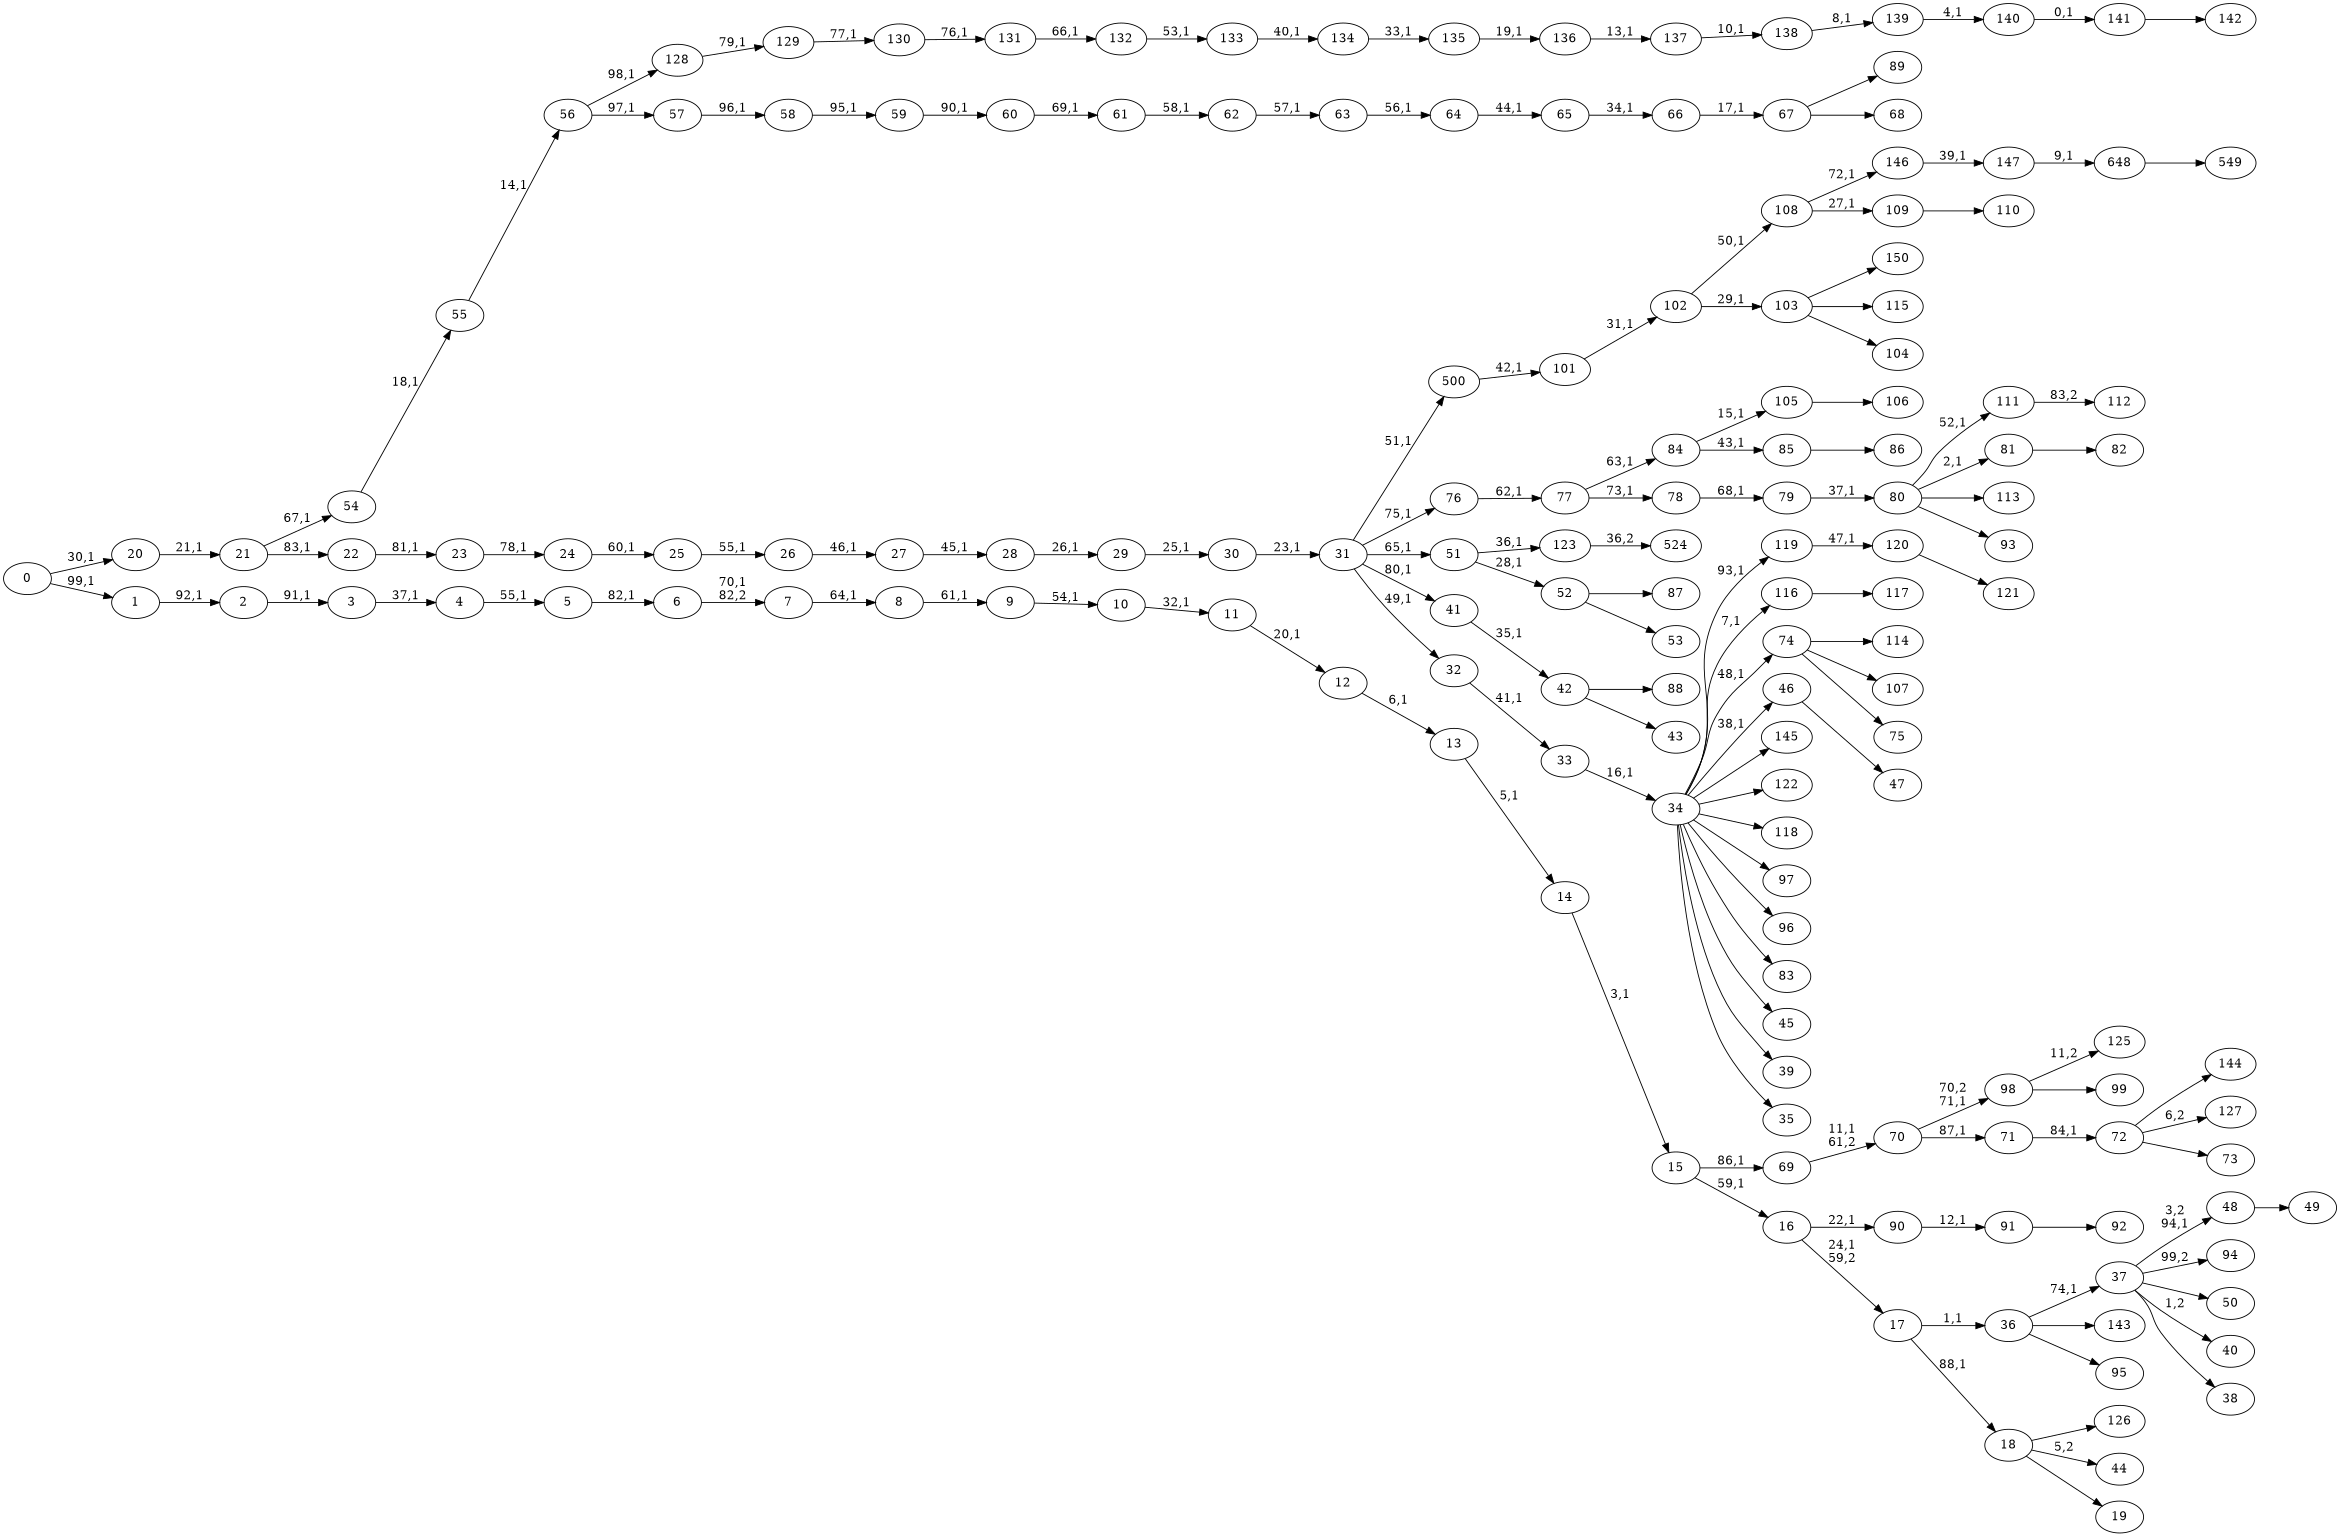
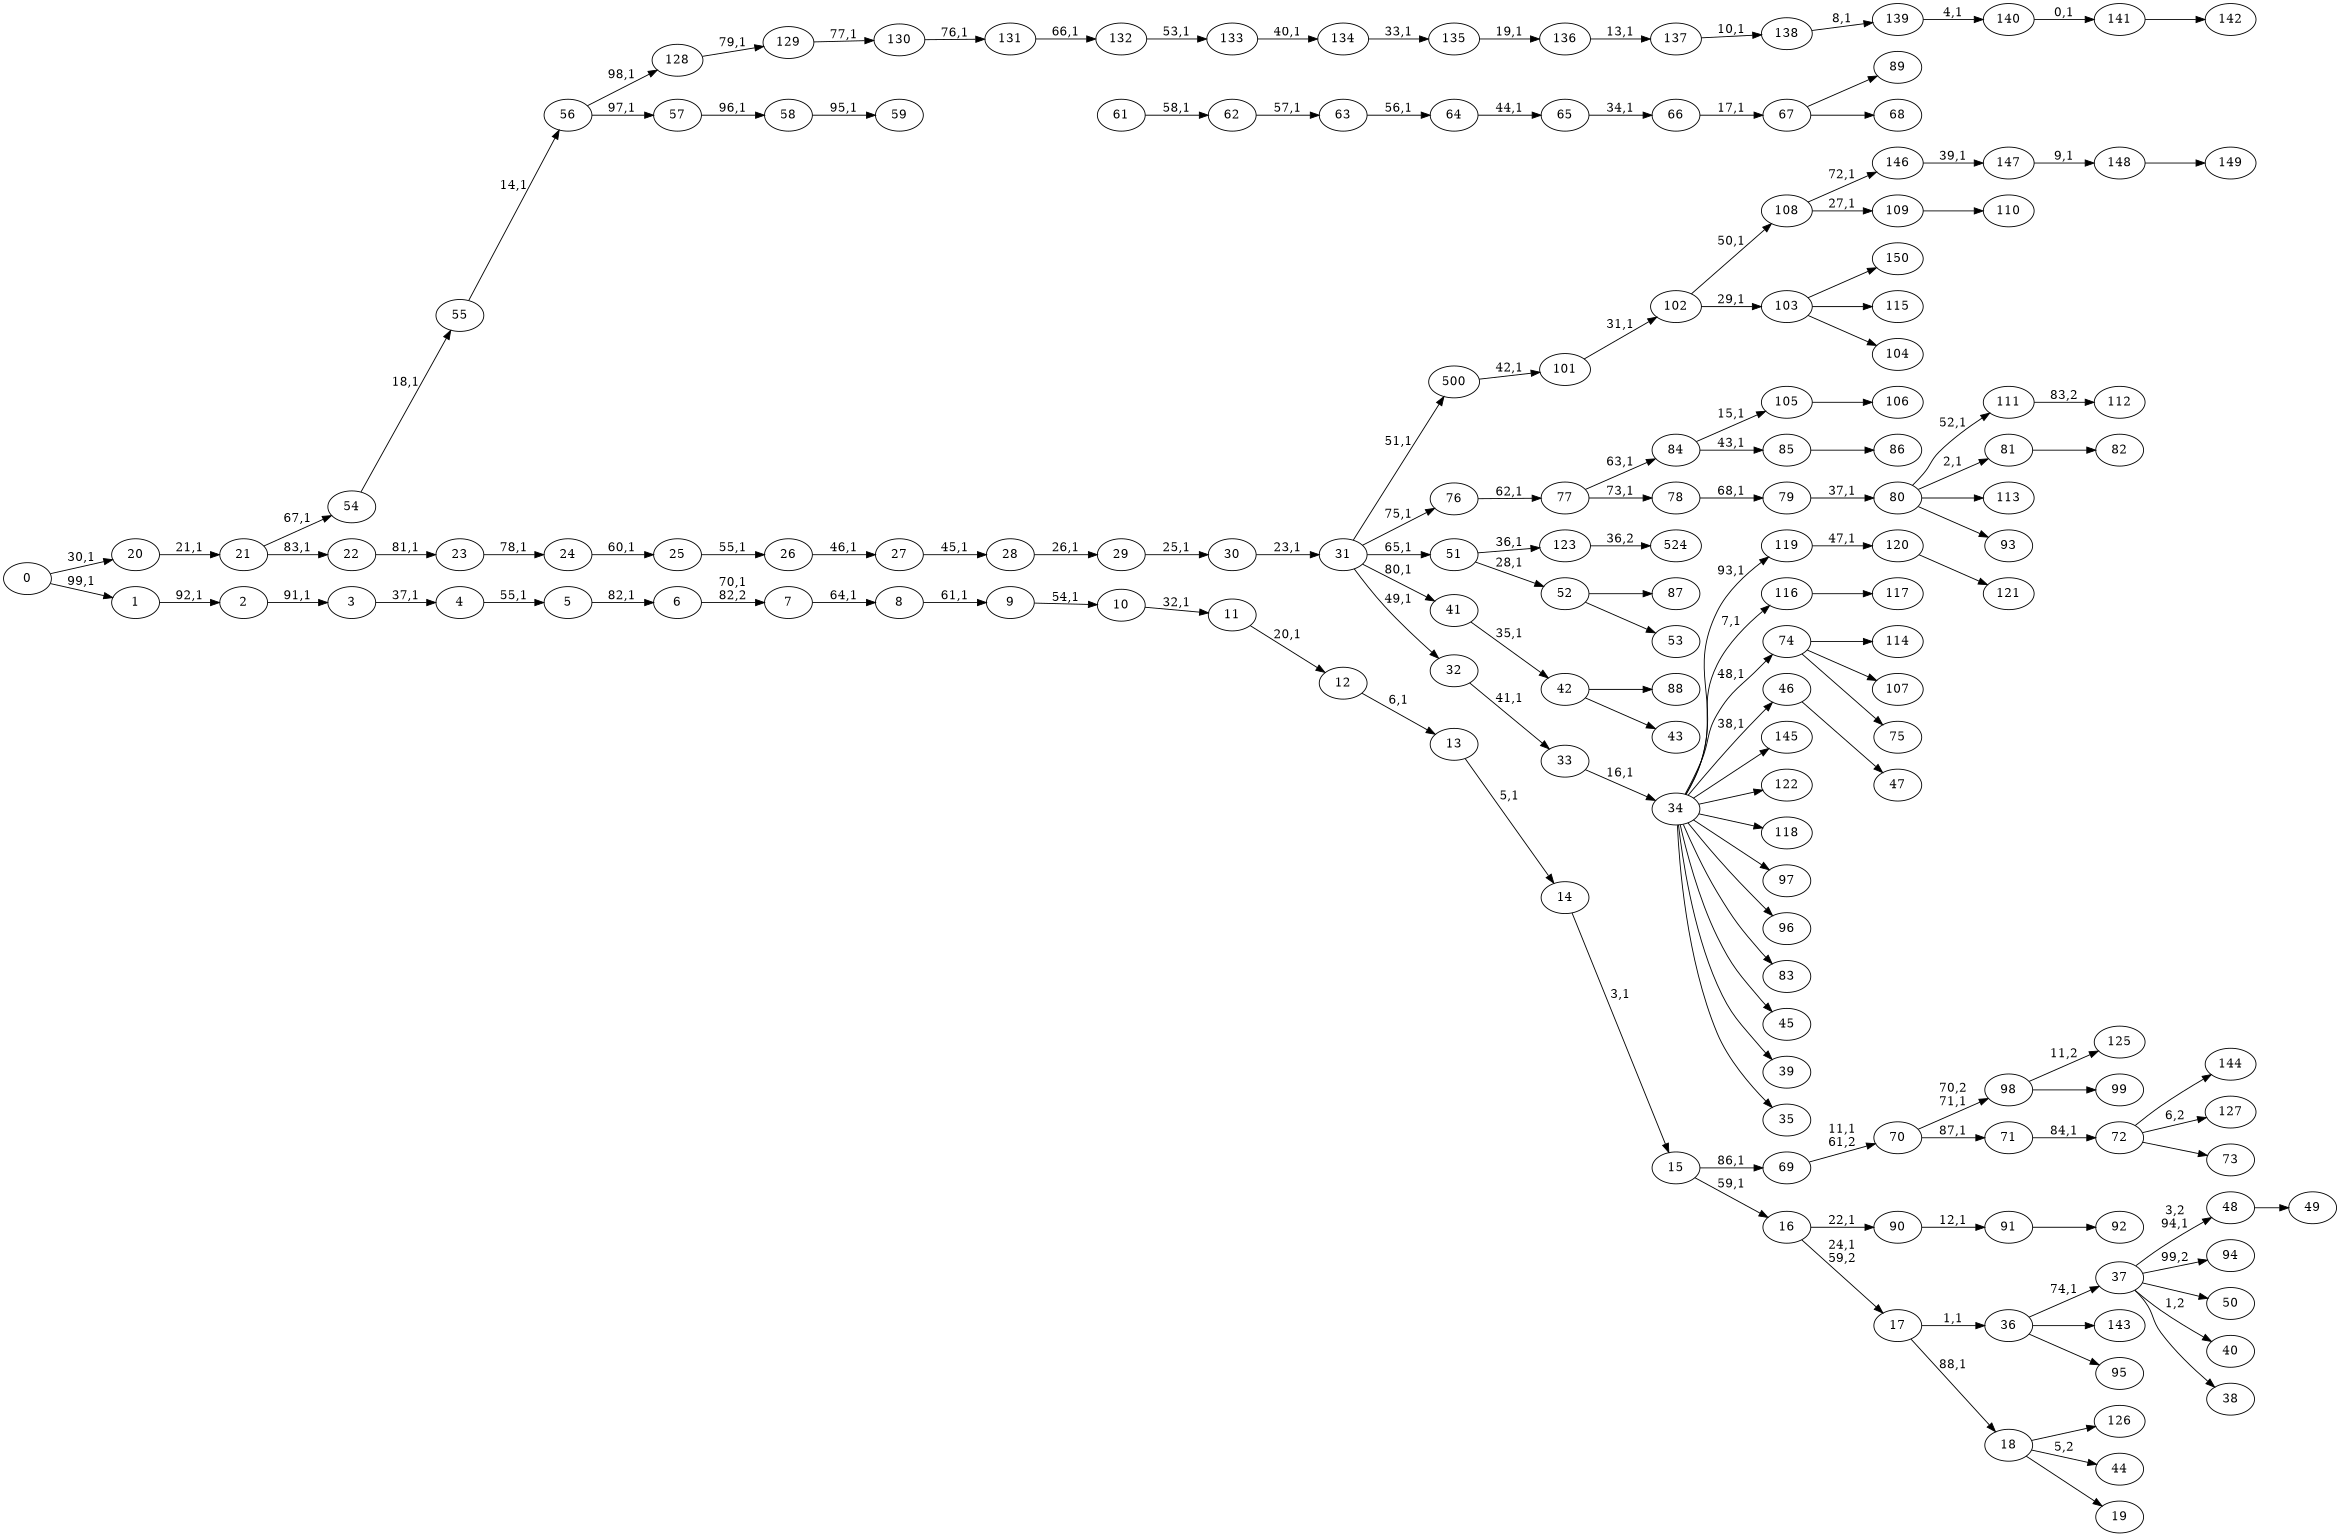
node "60": removed
node "648": label "648" -> "148"
node "549": label "549" -> "149"
